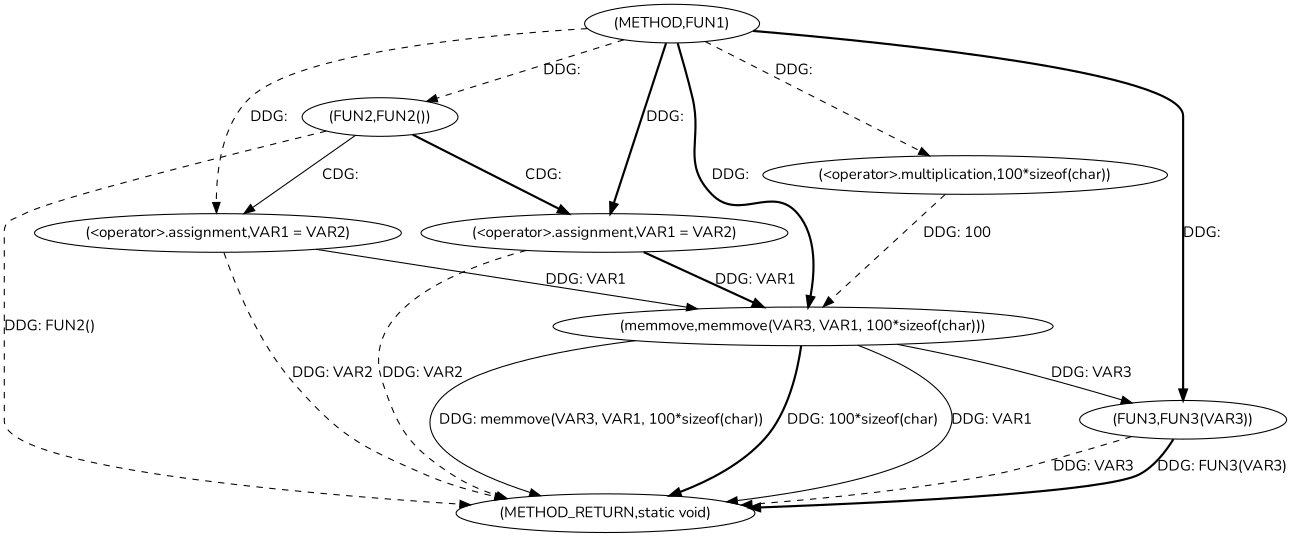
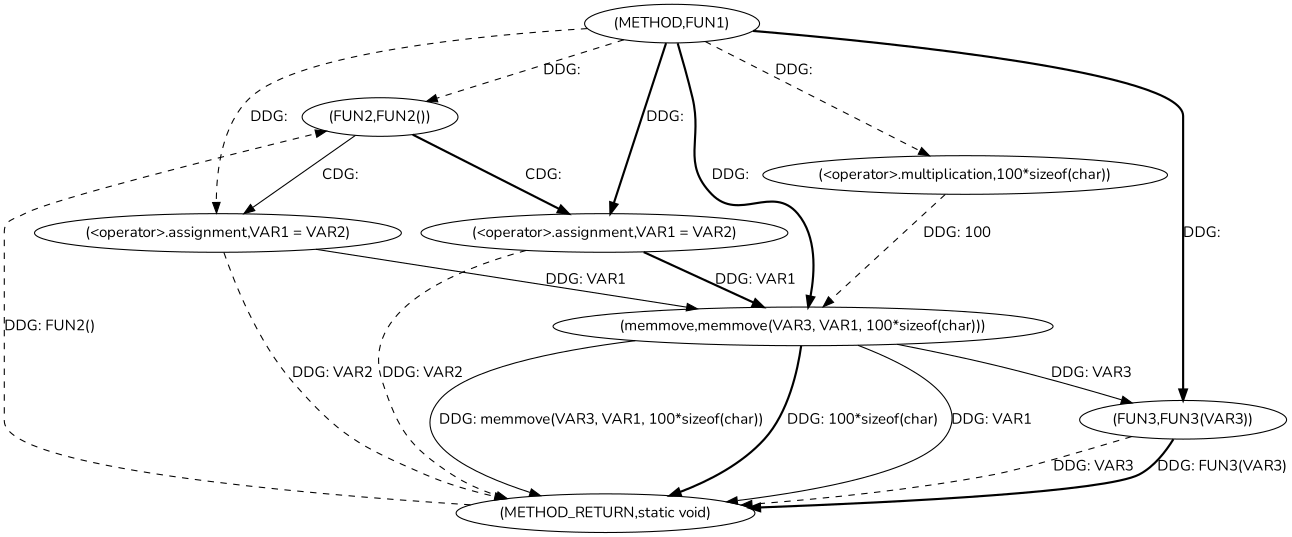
edge "(FUN2,FUN2())" -> "(METHOD_RETURN,static void)": reversed
